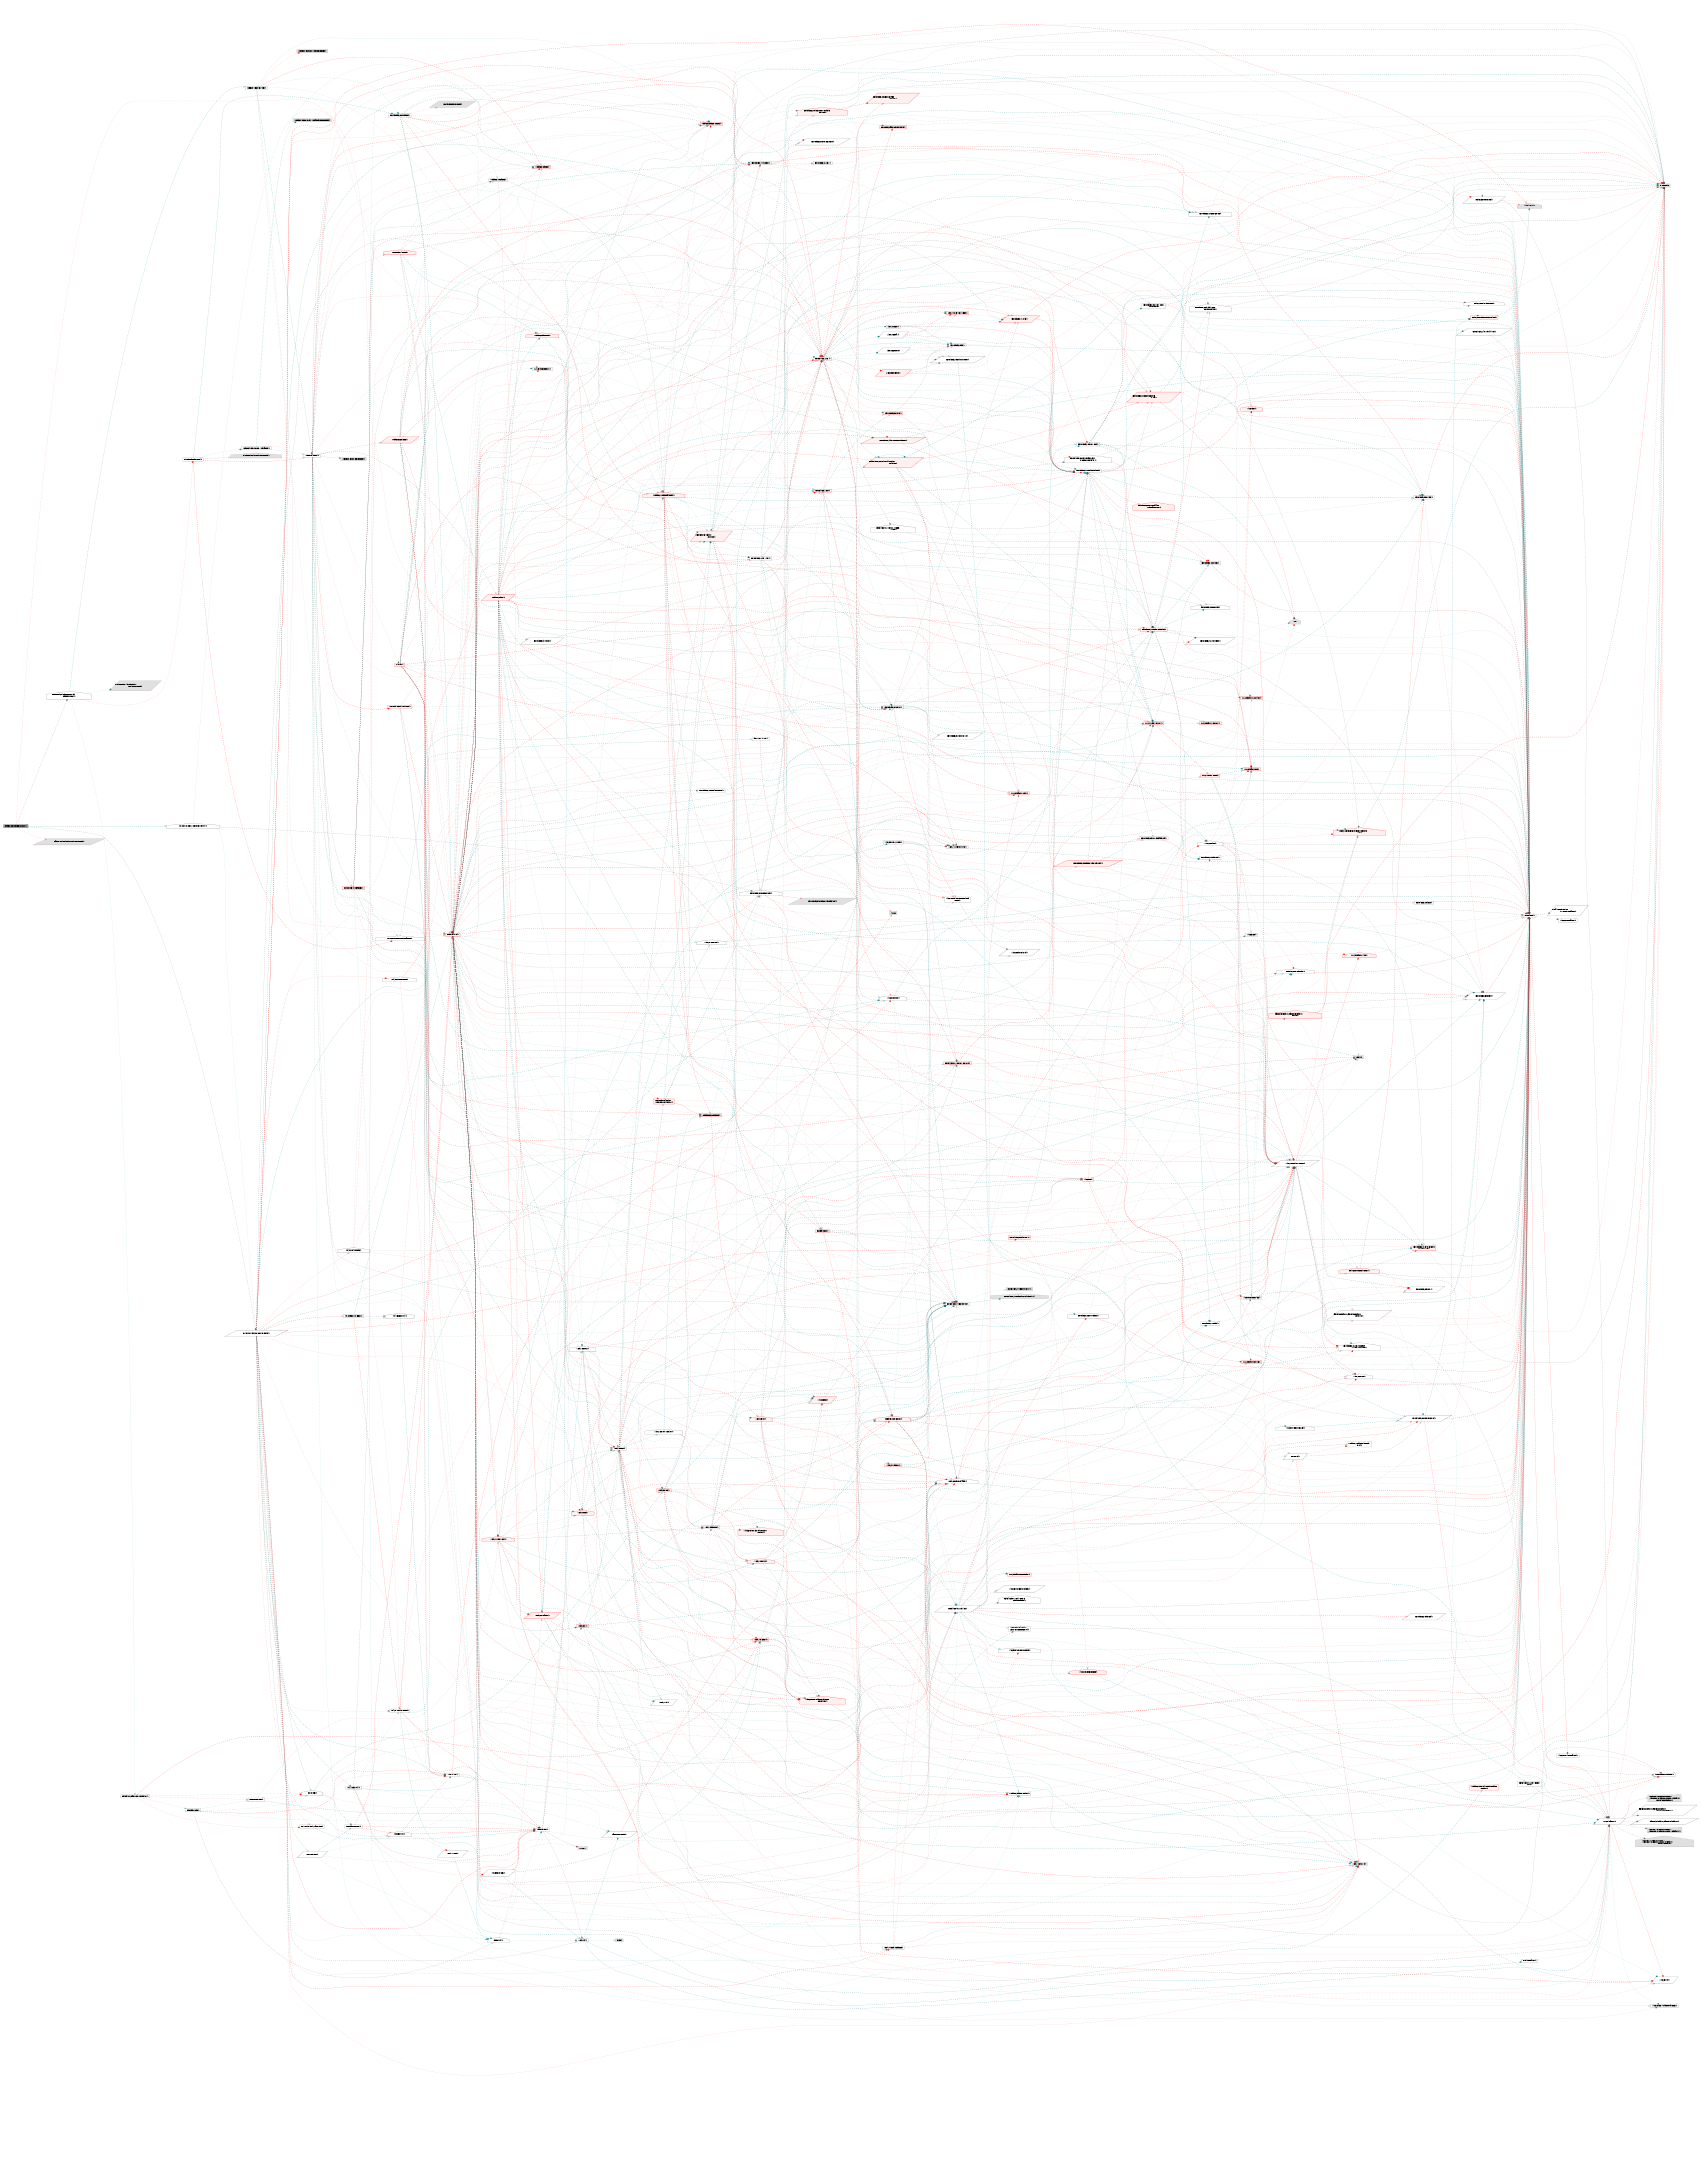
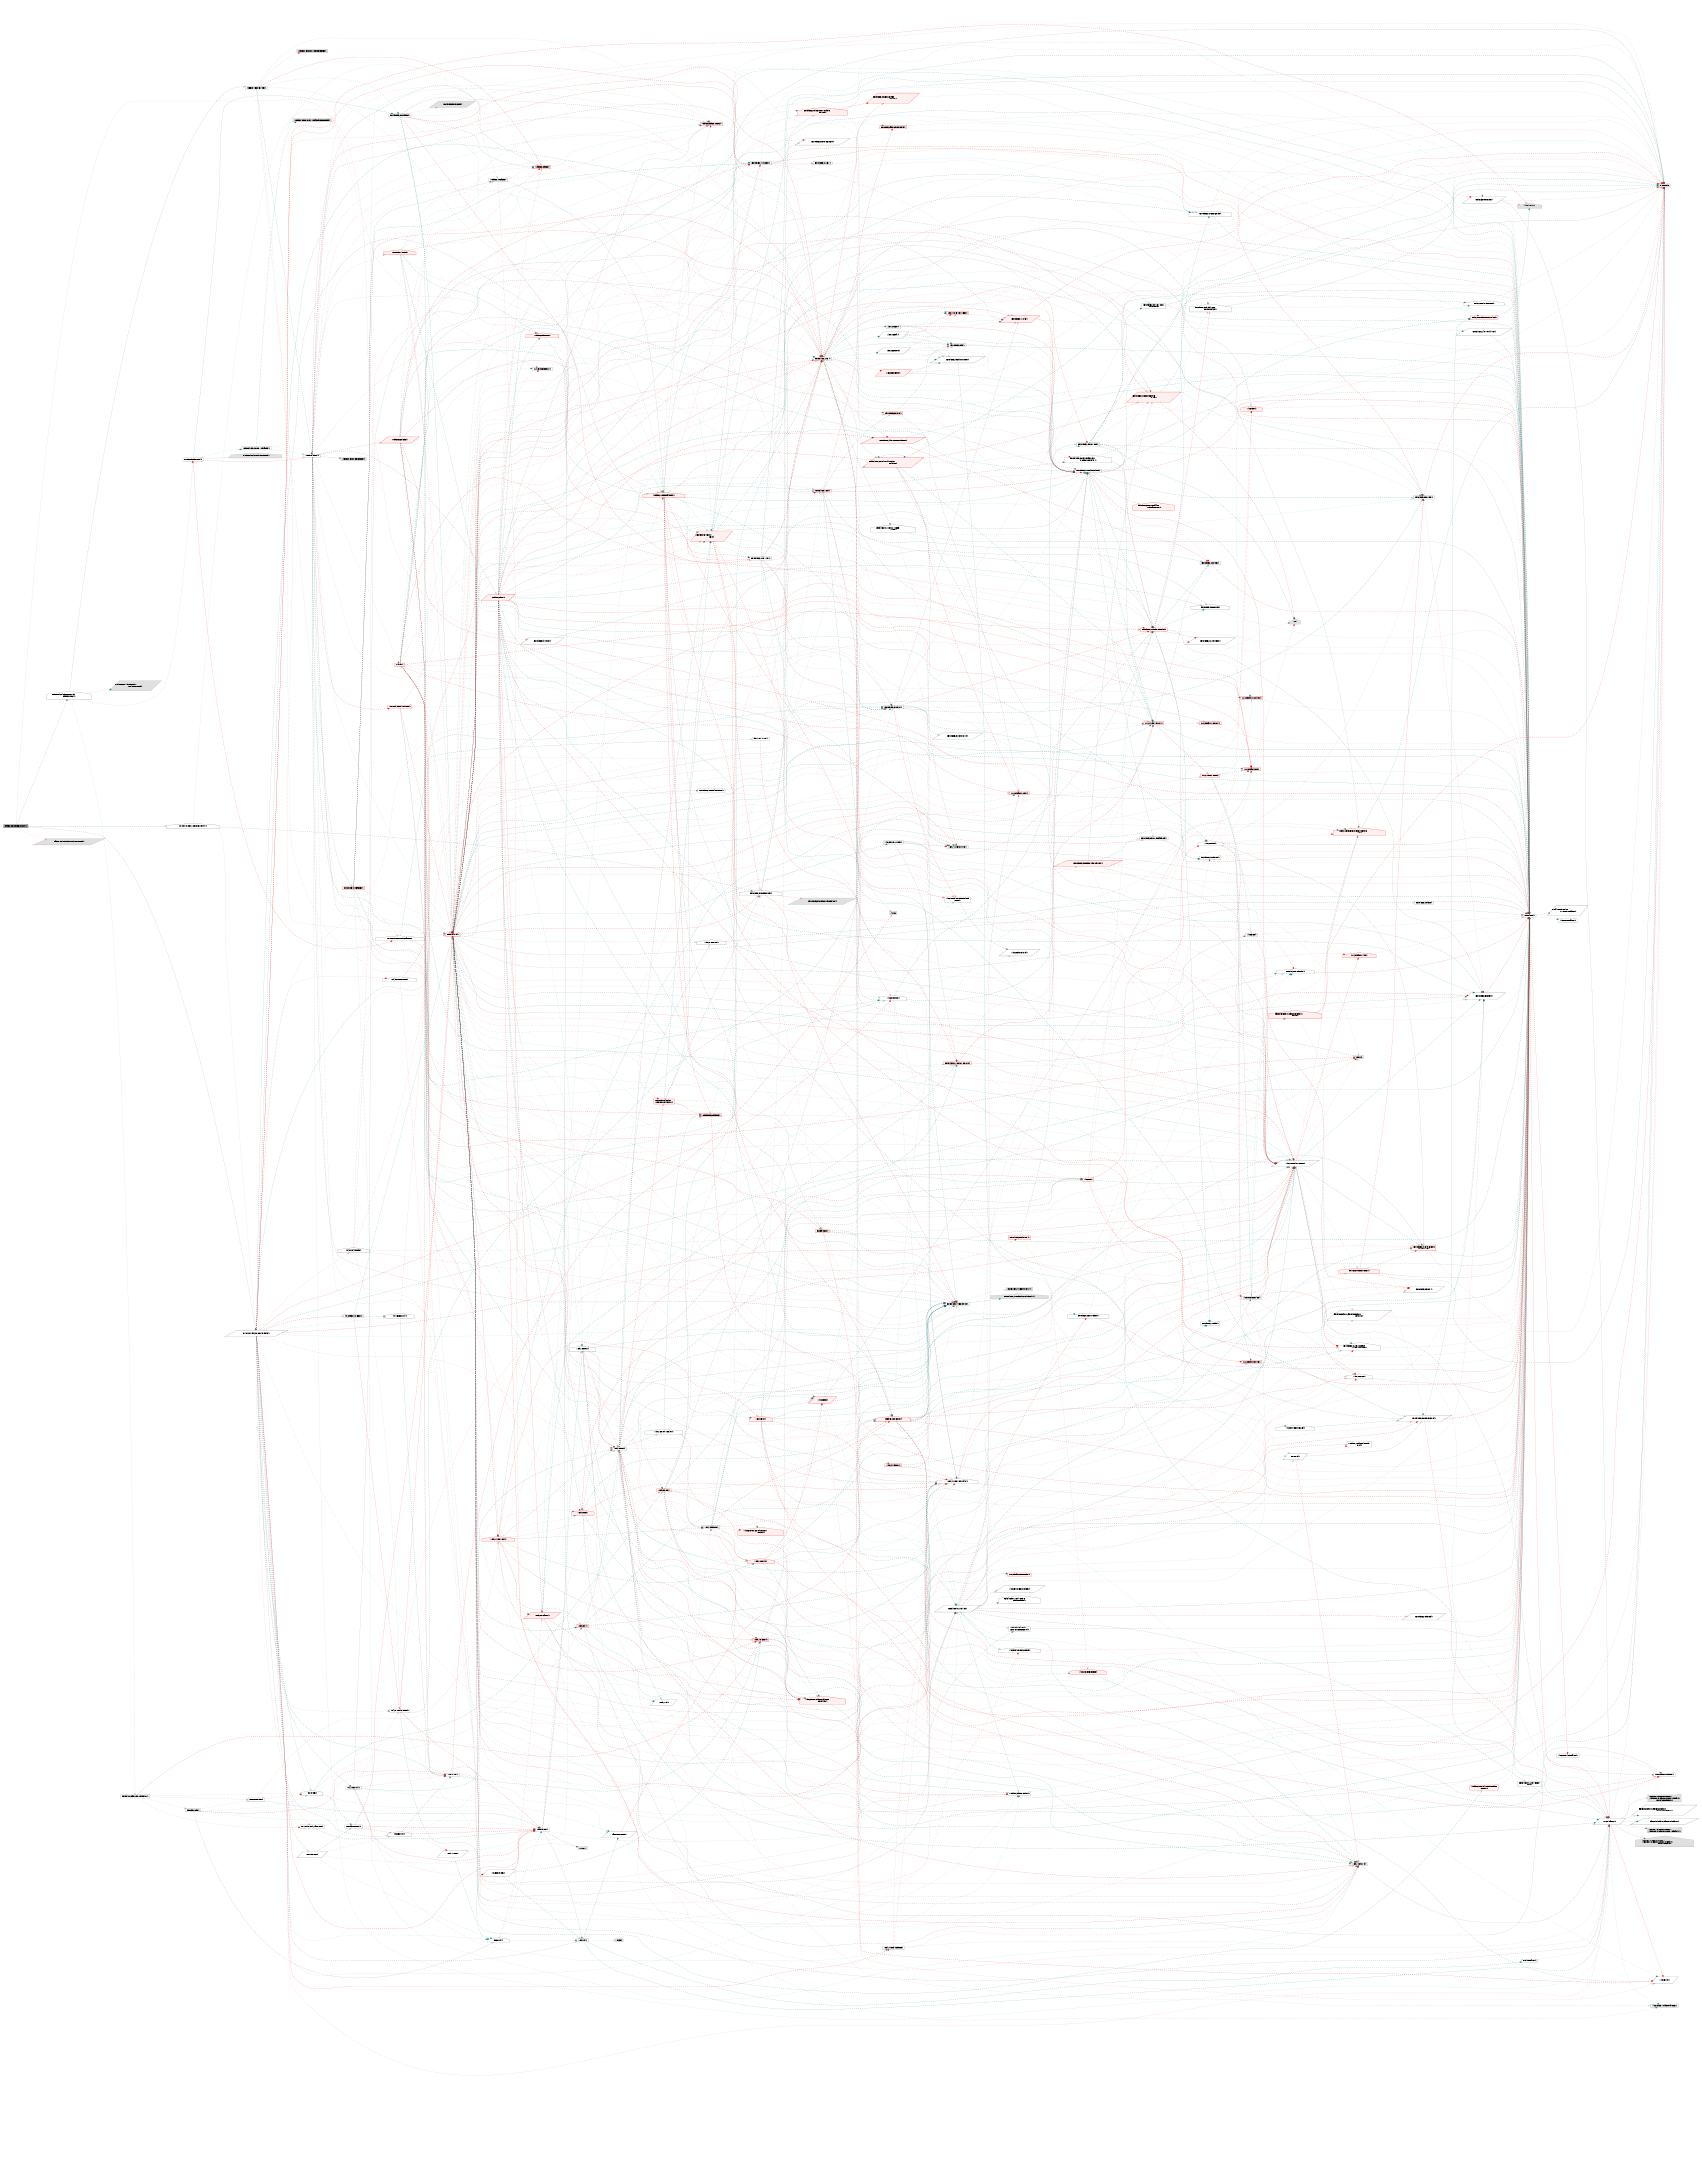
node "Internationalization /FromTo.h": label "Internationalization /FromTo.h" -> "Internationalization /Text.h"
node "Math/LosesQualifiers.h": label "Math/LosesQualifiers.h" -> "Math/UnrealMathUtility.h"
